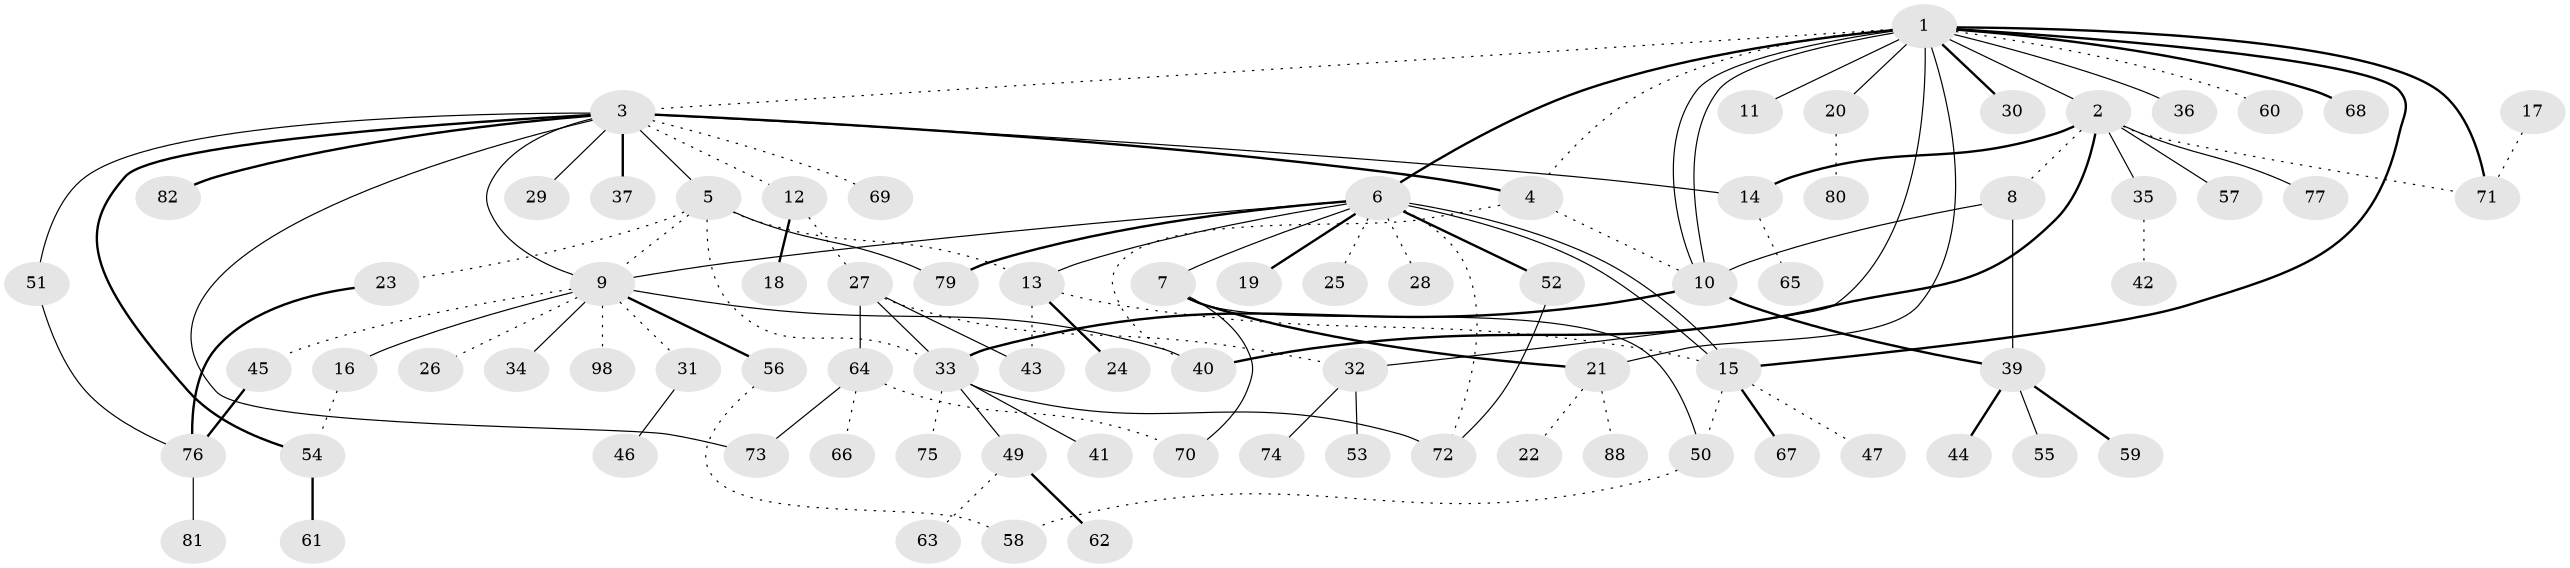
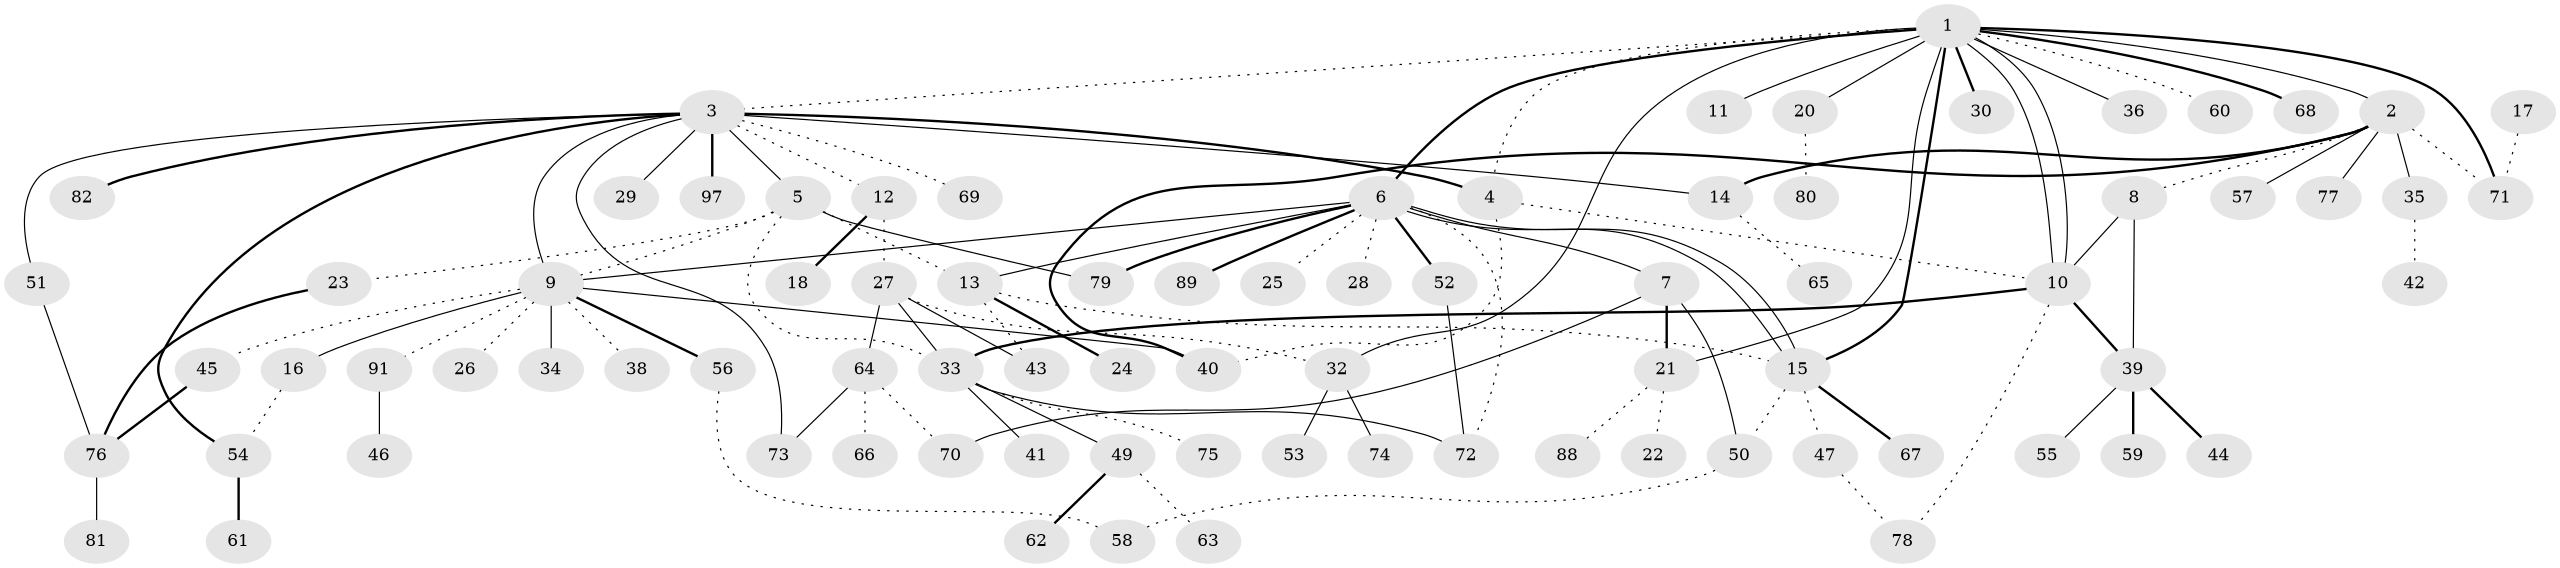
node "37": label "37" -> "97"
node "19": label "19" -> "89"
node "98": label "98" -> "38"
node "31": label "31" -> "91"
node "78": added
